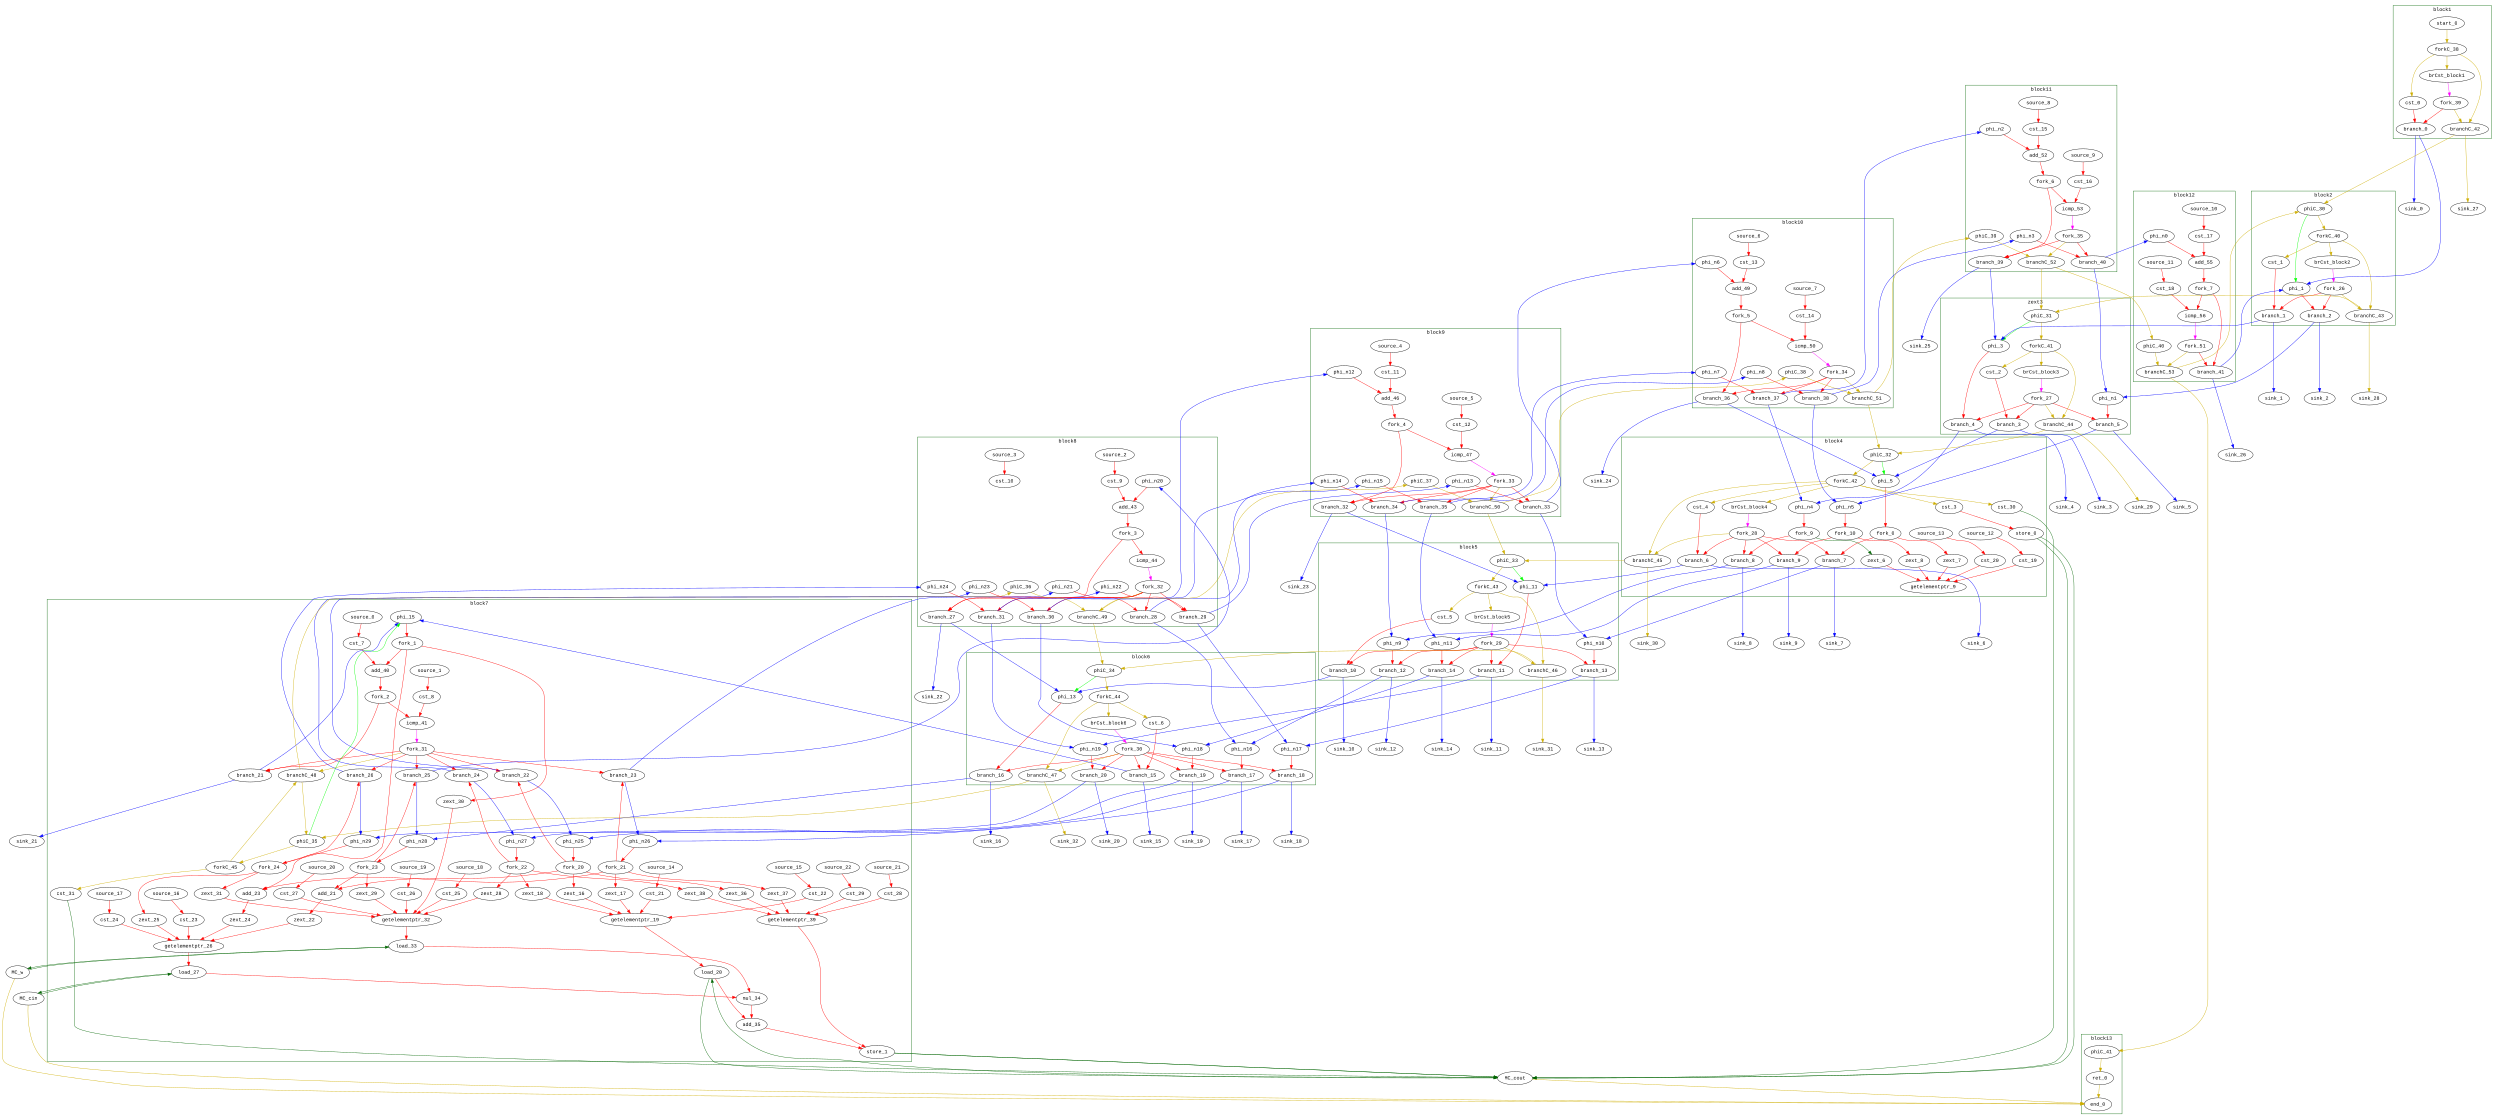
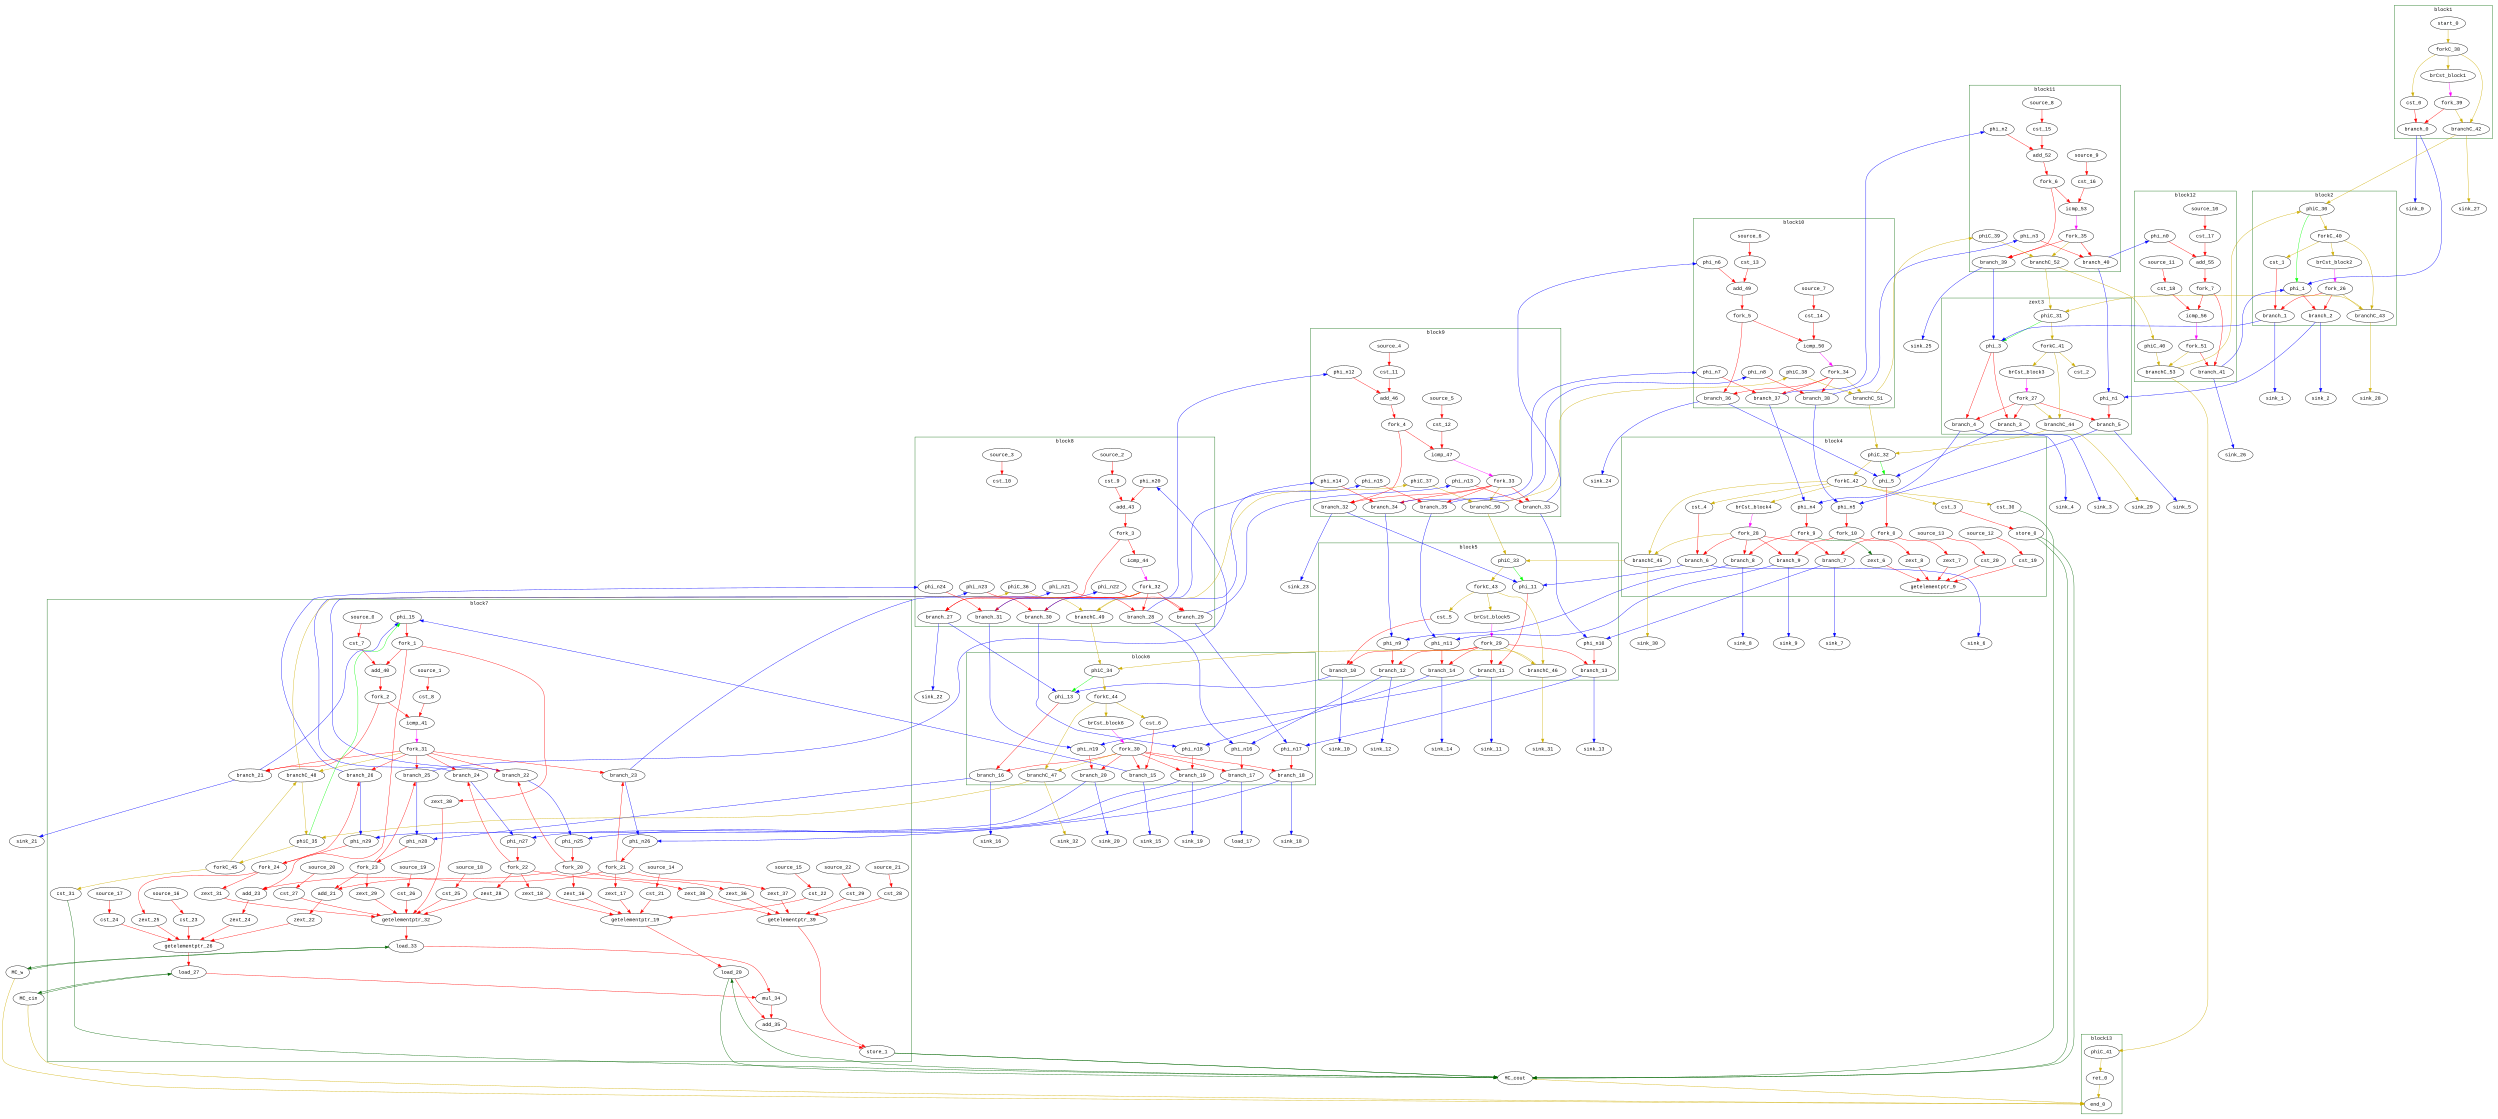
edge "cst_2" -> "branch_3": now "phi_3" -> "branch_3"
node "sink_17": label "sink_17" -> "load_17"
